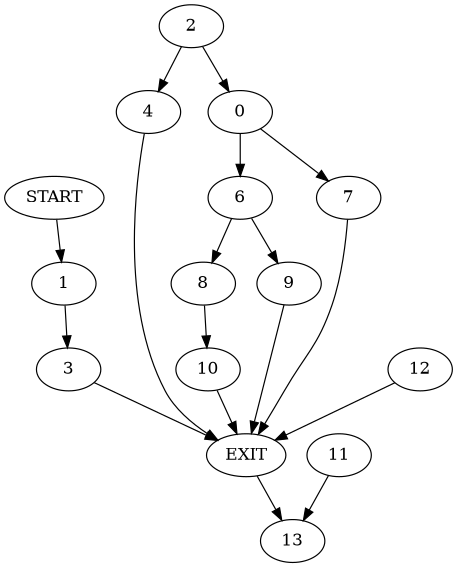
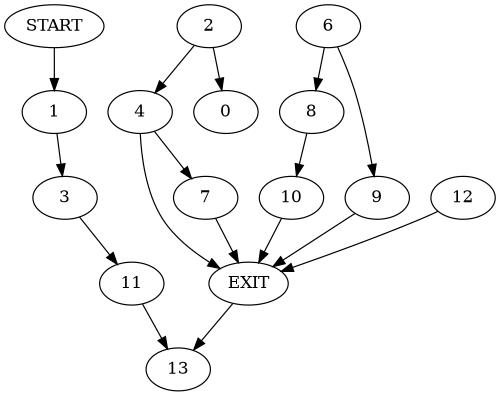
edge "0" -> "6": removed
edge "0" -> "7": now "4" -> "7"
edge "3" -> "EXIT": now "3" -> "11"
